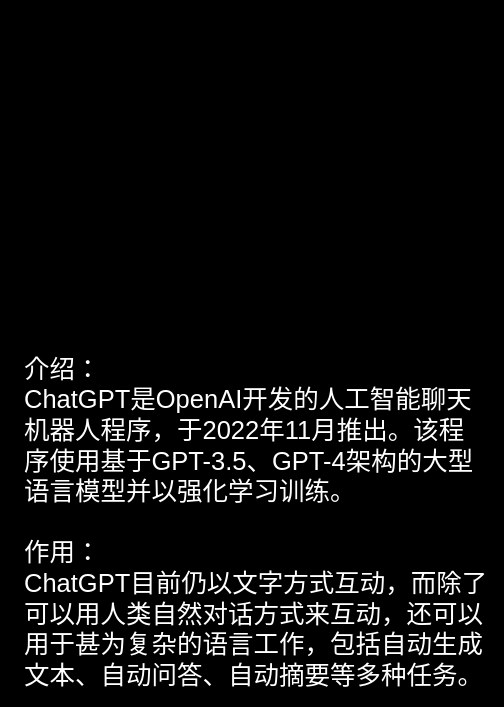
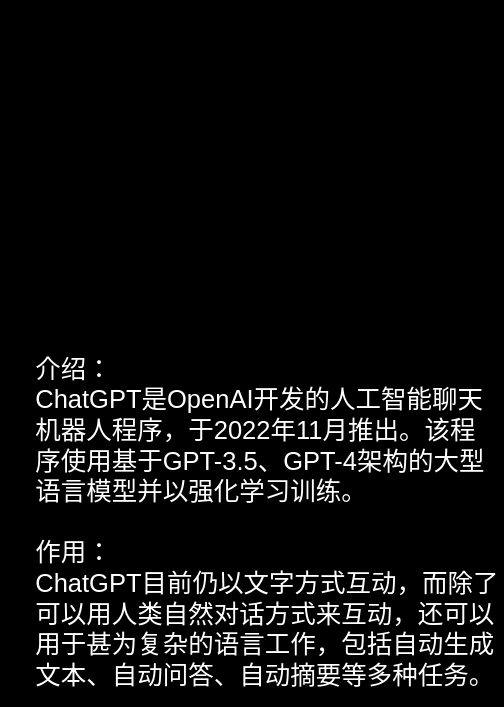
node "介绍： ChatGPT是OpenAI开发的人工智能聊天机器人程序，于2022年11月推出。该程序使用基于GPT-3.5、GPT-4架构的大型语言模型并以强化学习训练。 作用： ChatGPT目前仍以文字方式互动，而除了可以用人类自然对话方式来互动，还可以用于甚为复杂的语言工作，包括自动生成文本、自动问答、自动摘要等多种任务。": moved (255, 522) -> (267, 522)
